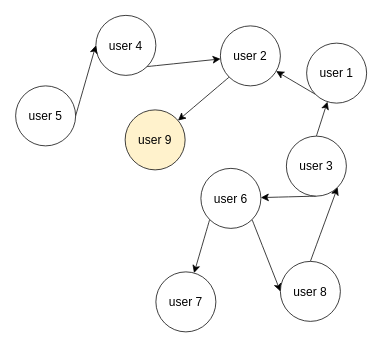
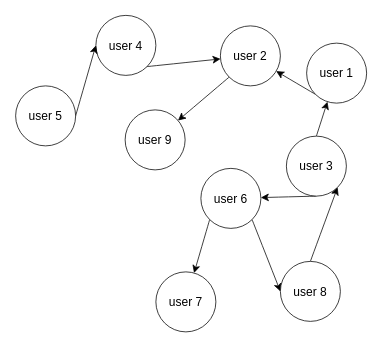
node "user 9": fillcolor #fff2cc -> #ffffff
